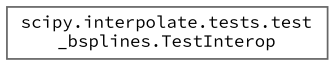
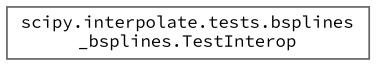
node "scipy.interpolate.tests.test _bsplines.TestInterop": label "scipy.interpolate.tests.test _bsplines.TestInterop" -> "scipy.interpolate.tests.bsplines _bsplines.TestInterop"
